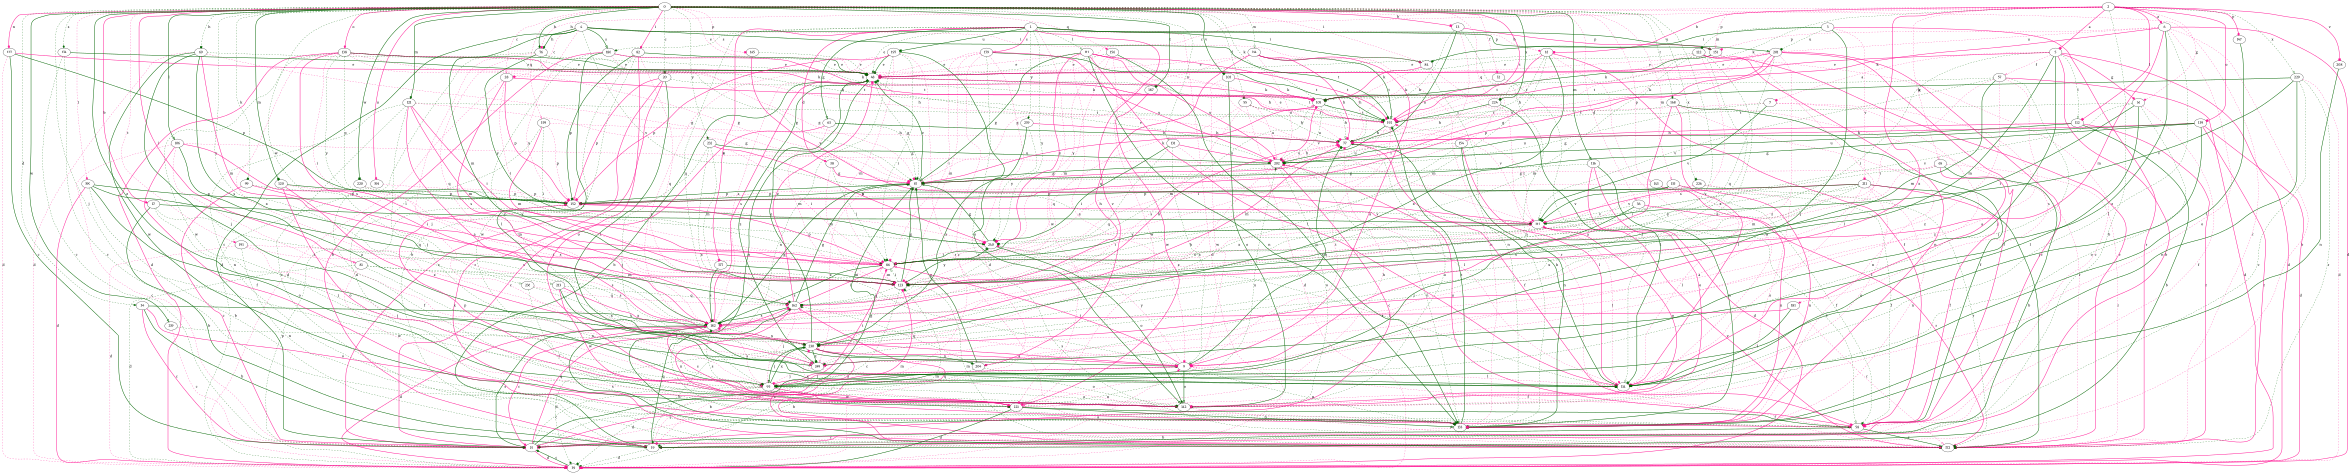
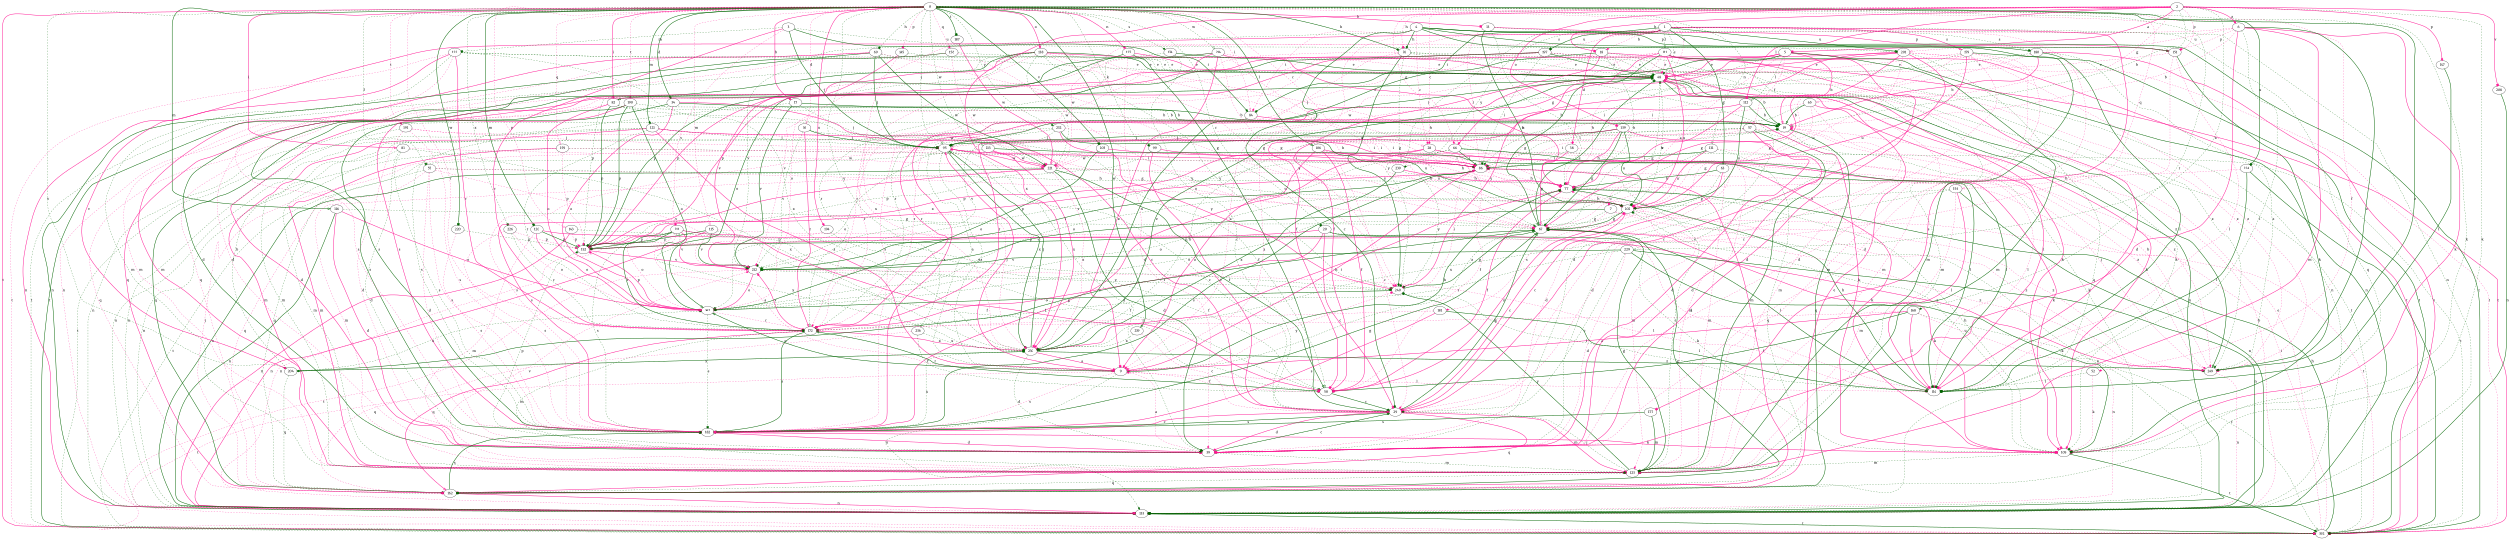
edge "0" -> "34": style dashed -> bold
edge "82" -> "48": reversed
edge "145" -> "230": added, label "x"
edge "106" -> "9": color darkgreen -> deeppink
edge "138" -> "39": color deeppink -> darkgreen
edge "221" -> "123": added, label "m"
